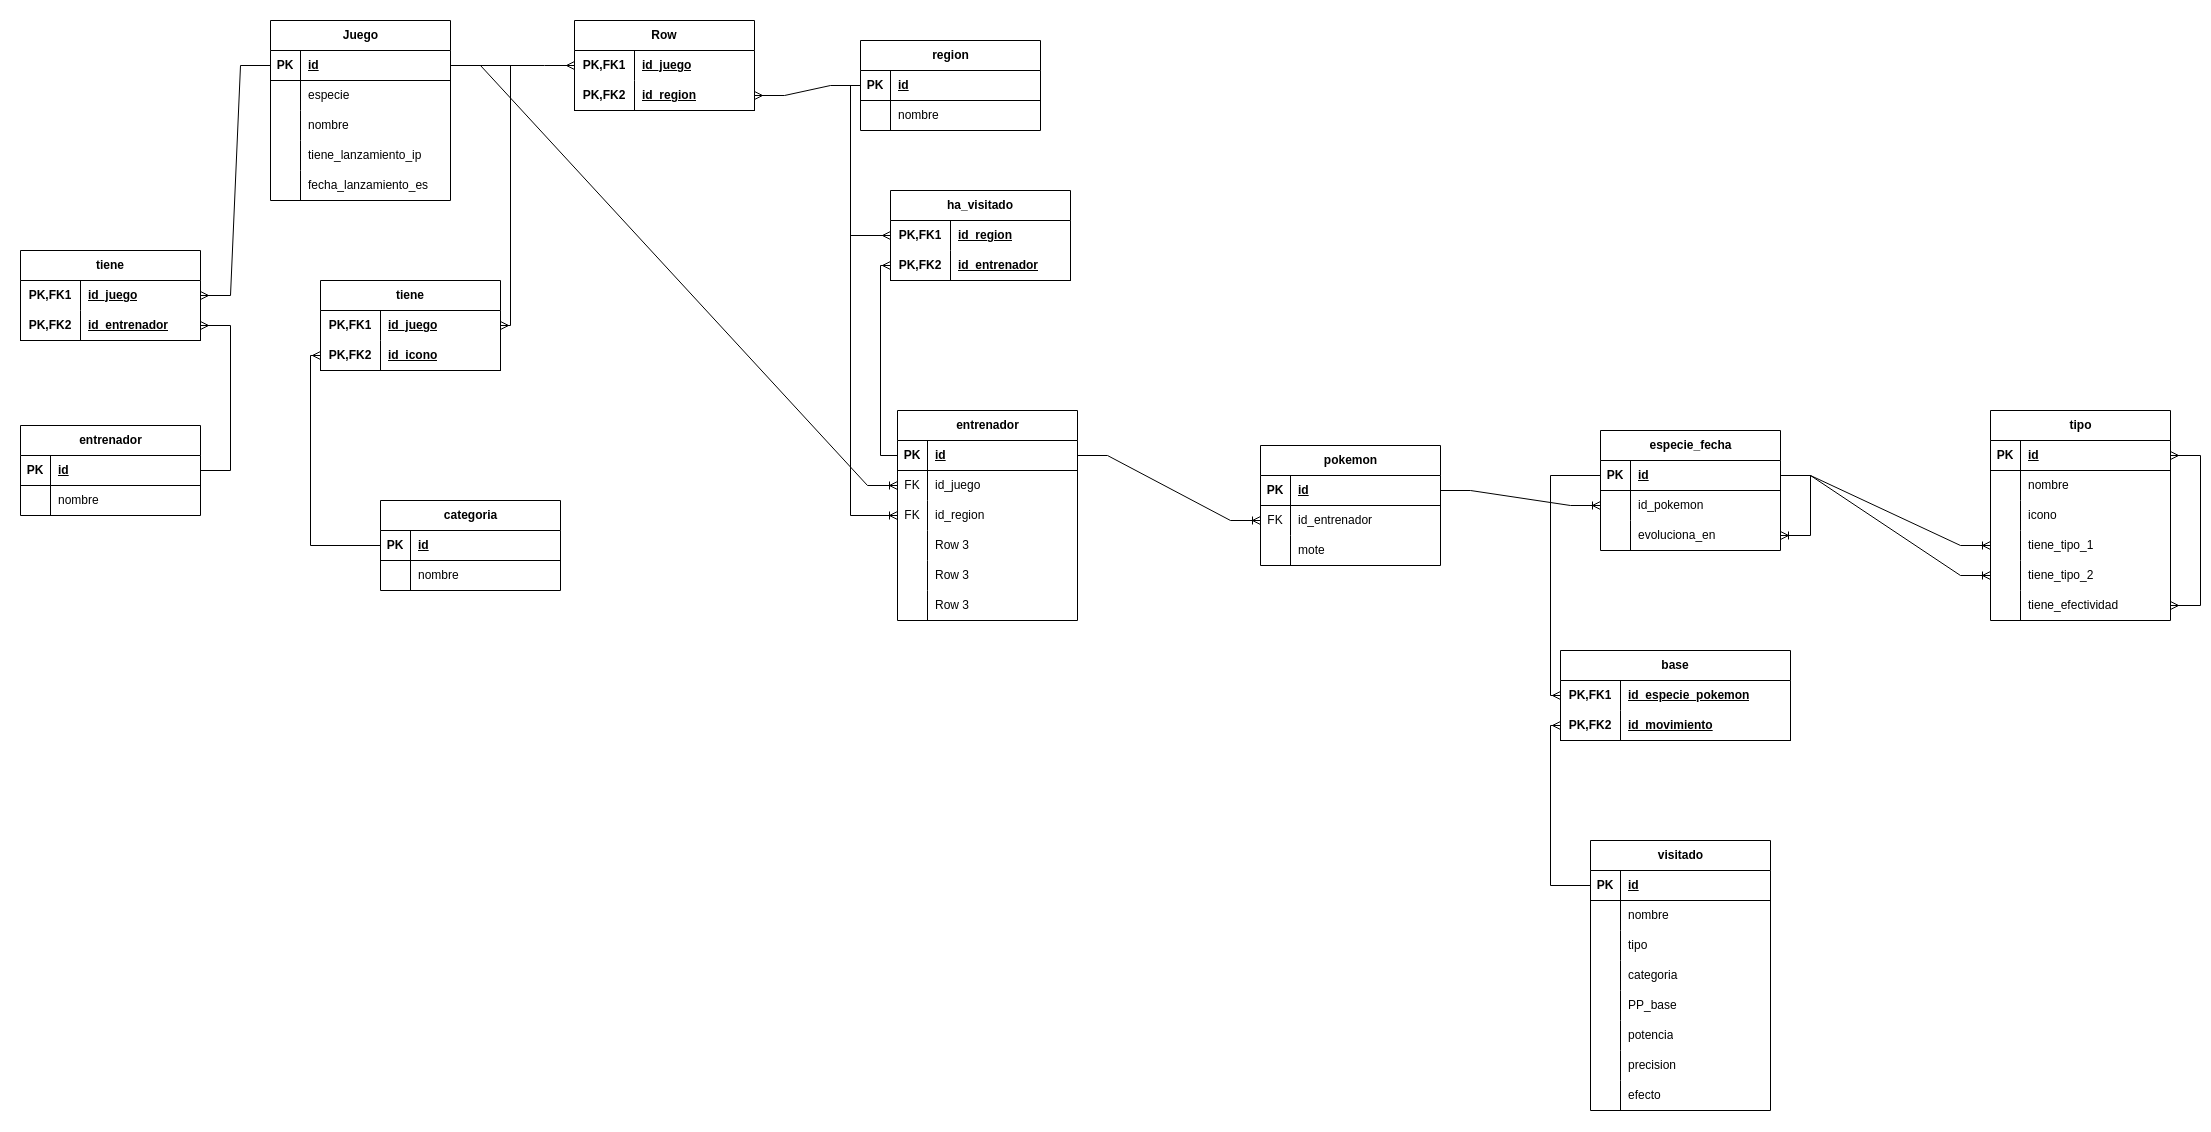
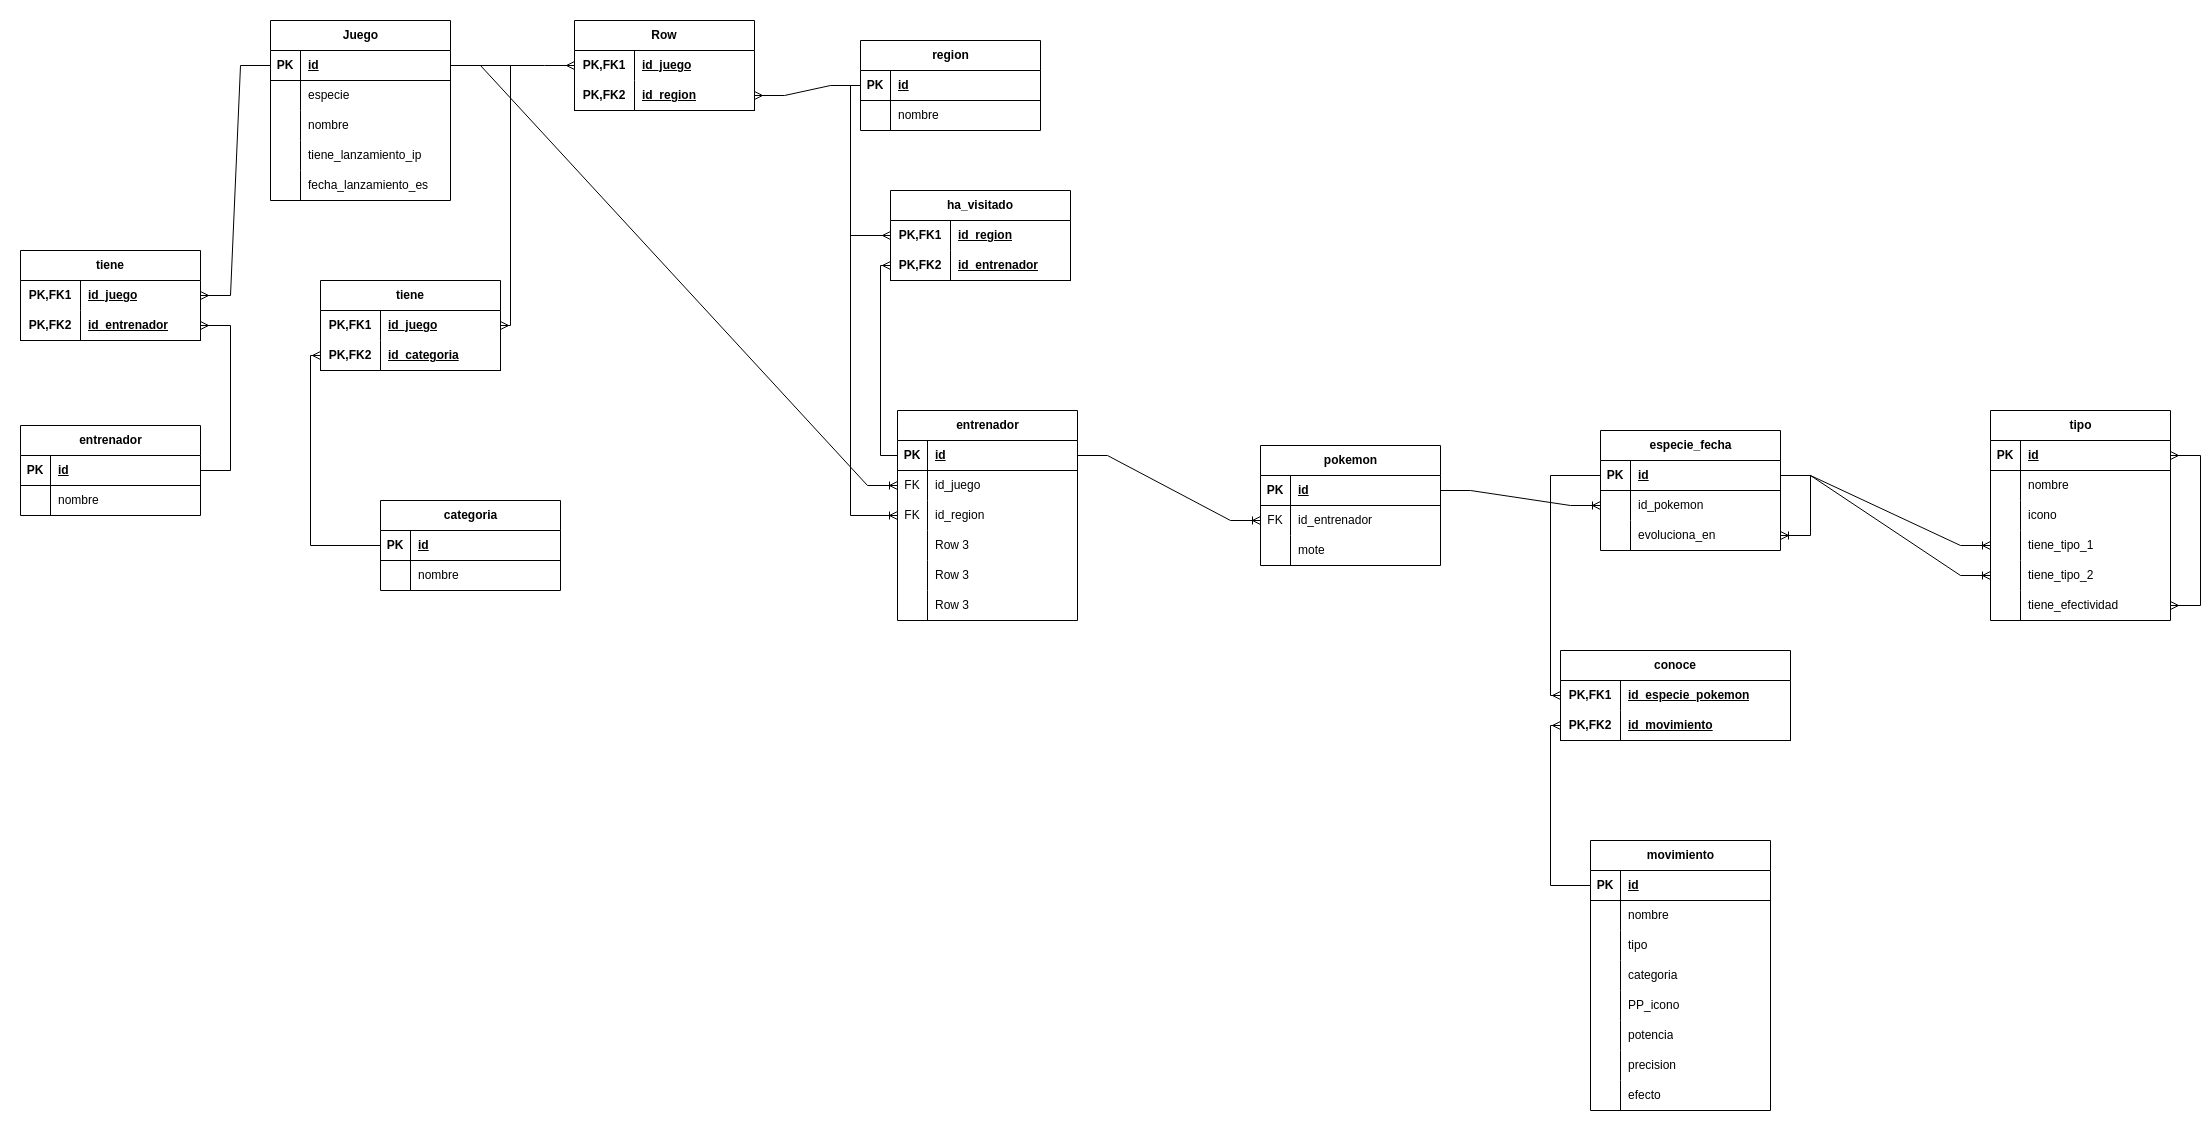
node "id_icono": label "id_icono" -> "id_categoria"
node "base": label "base" -> "conoce"
node "visitado": label "visitado" -> "movimiento"
node "PP_base": label "PP_base" -> "PP_icono"
